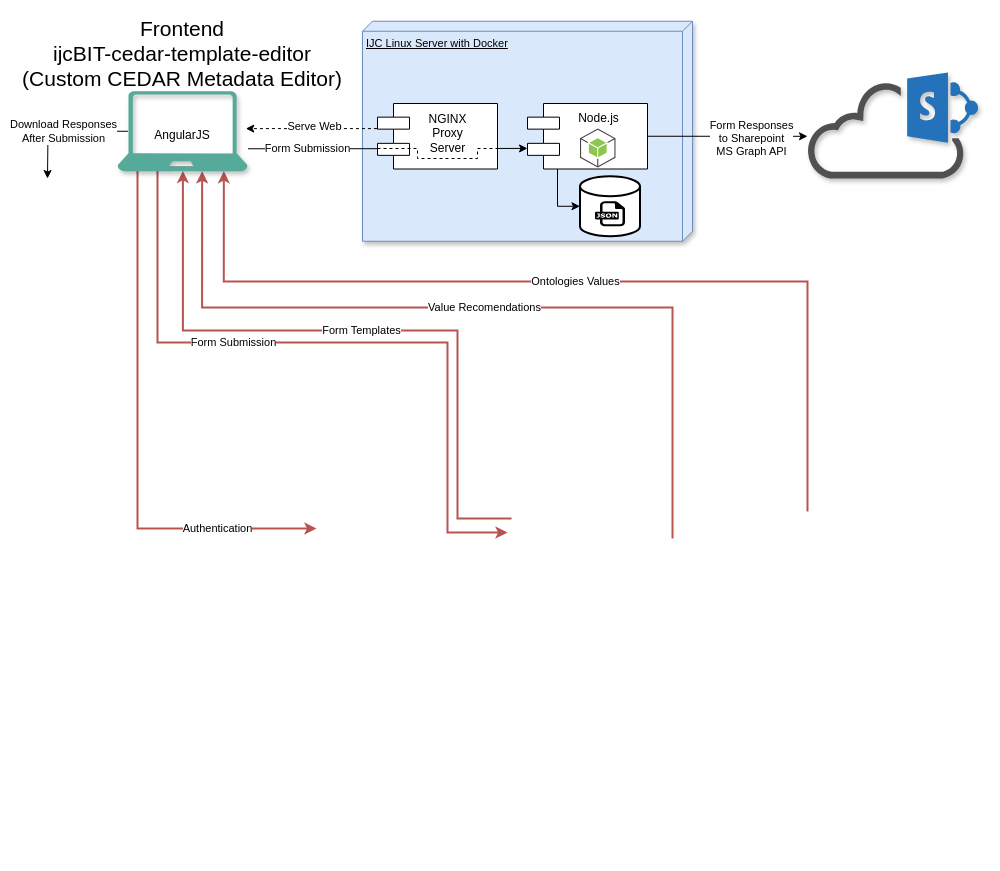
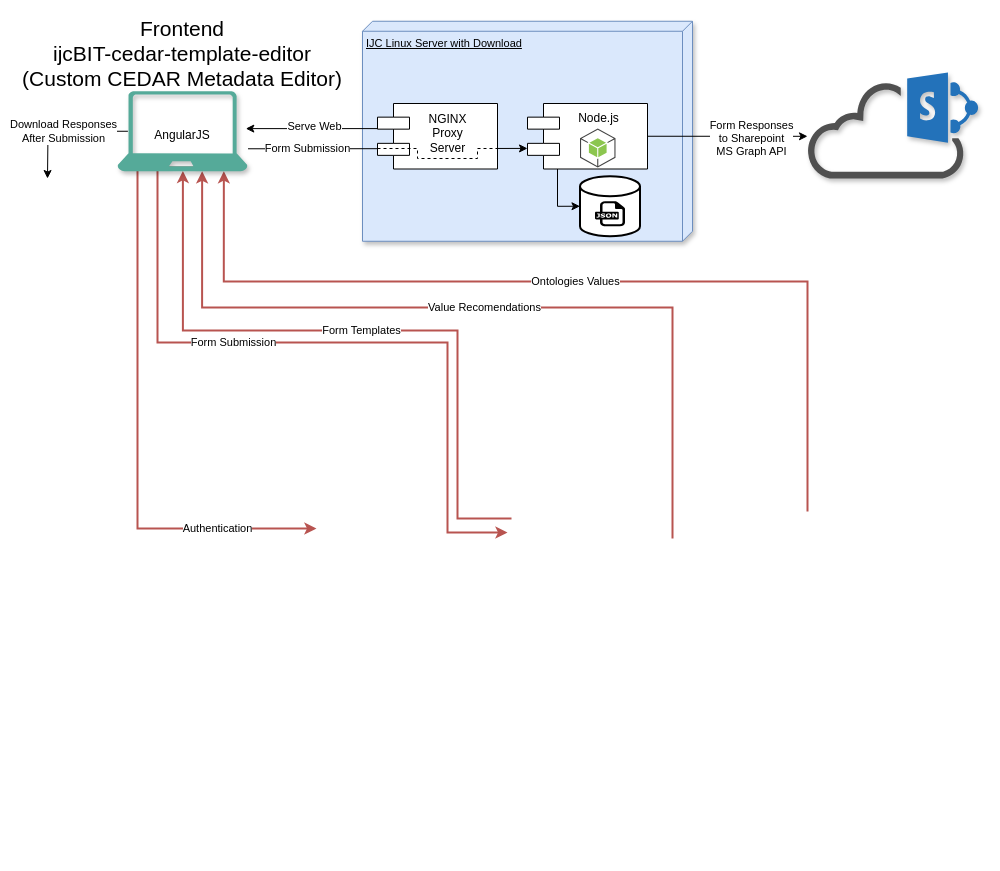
node "IJC Linux Server with Docker": label "IJC Linux Server with Docker" -> "IJC Linux Server with Download"
edge "NGINX Proxy Server" -> "Frontend ijcBIT-cedar-template-editor (Custom CEDAR Metadata Editor)": style dashed -> solid
